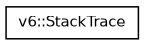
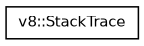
node "v6::StackTrace": label "v6::StackTrace" -> "v8::StackTrace"
